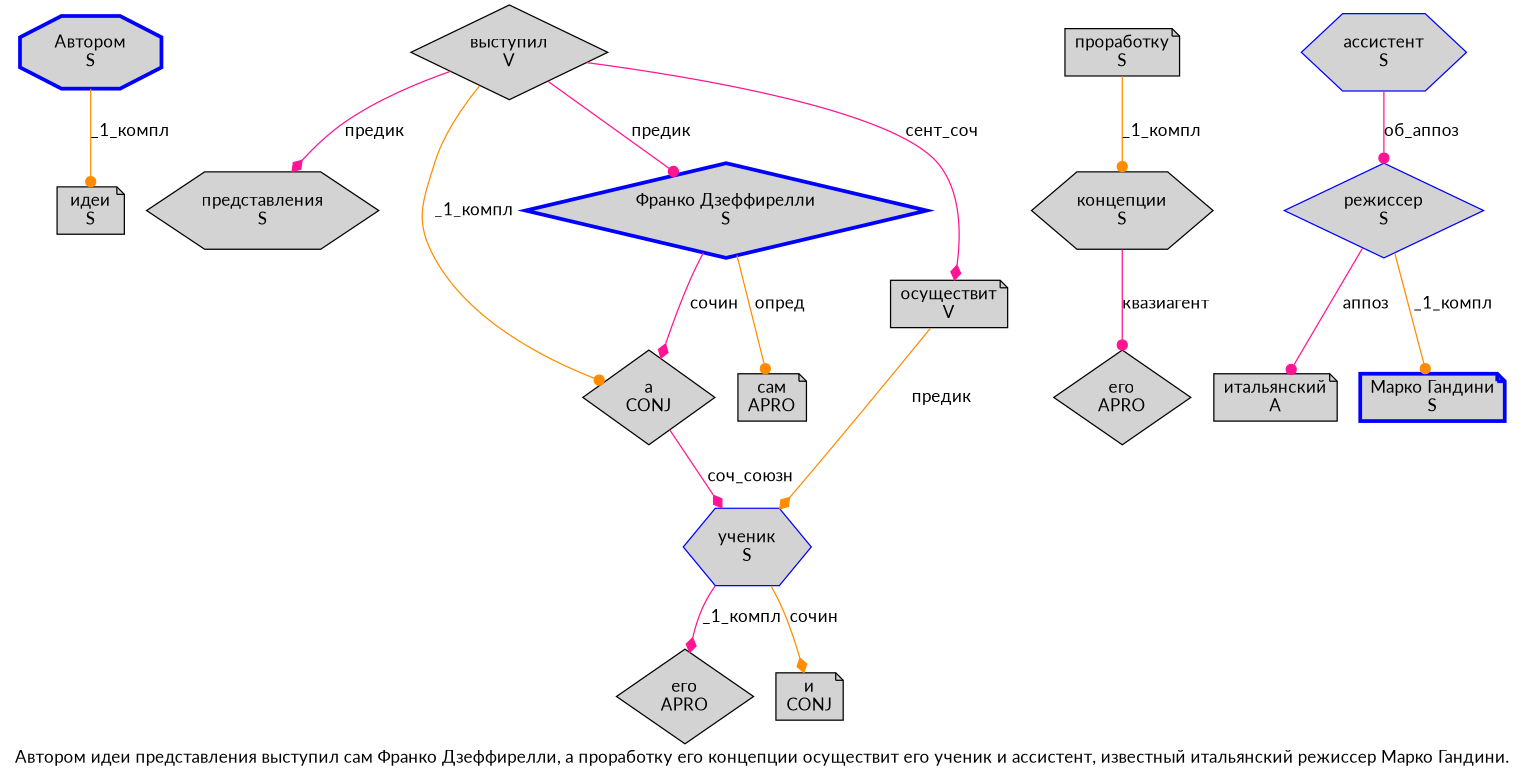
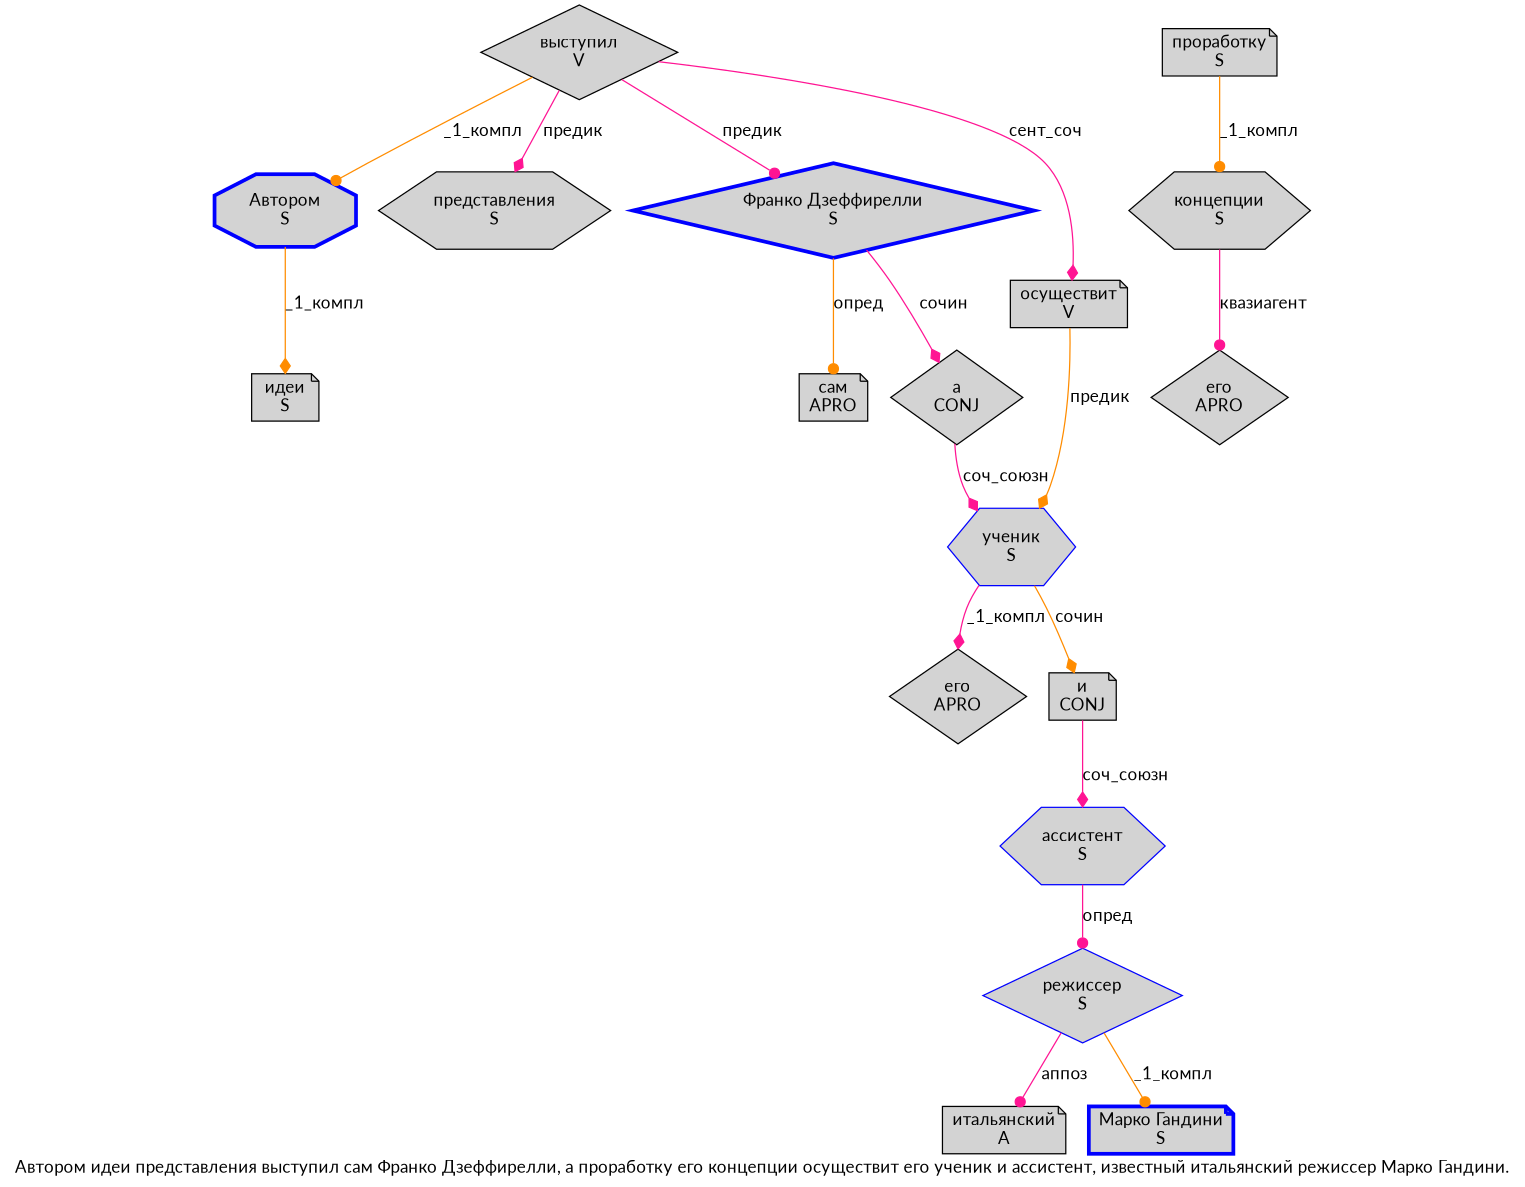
edge "ассистент S" -> "режиссер S": label "об_аппоз" -> "опред"
edge "Автором S" -> "идеи S": arrowhead dot -> diamond
edge "выступил V" -> "а CONJ": now "выступил V" -> "Автором S"
edge "и CONJ" -> "ассистент S": added, label "соч_союзн"
